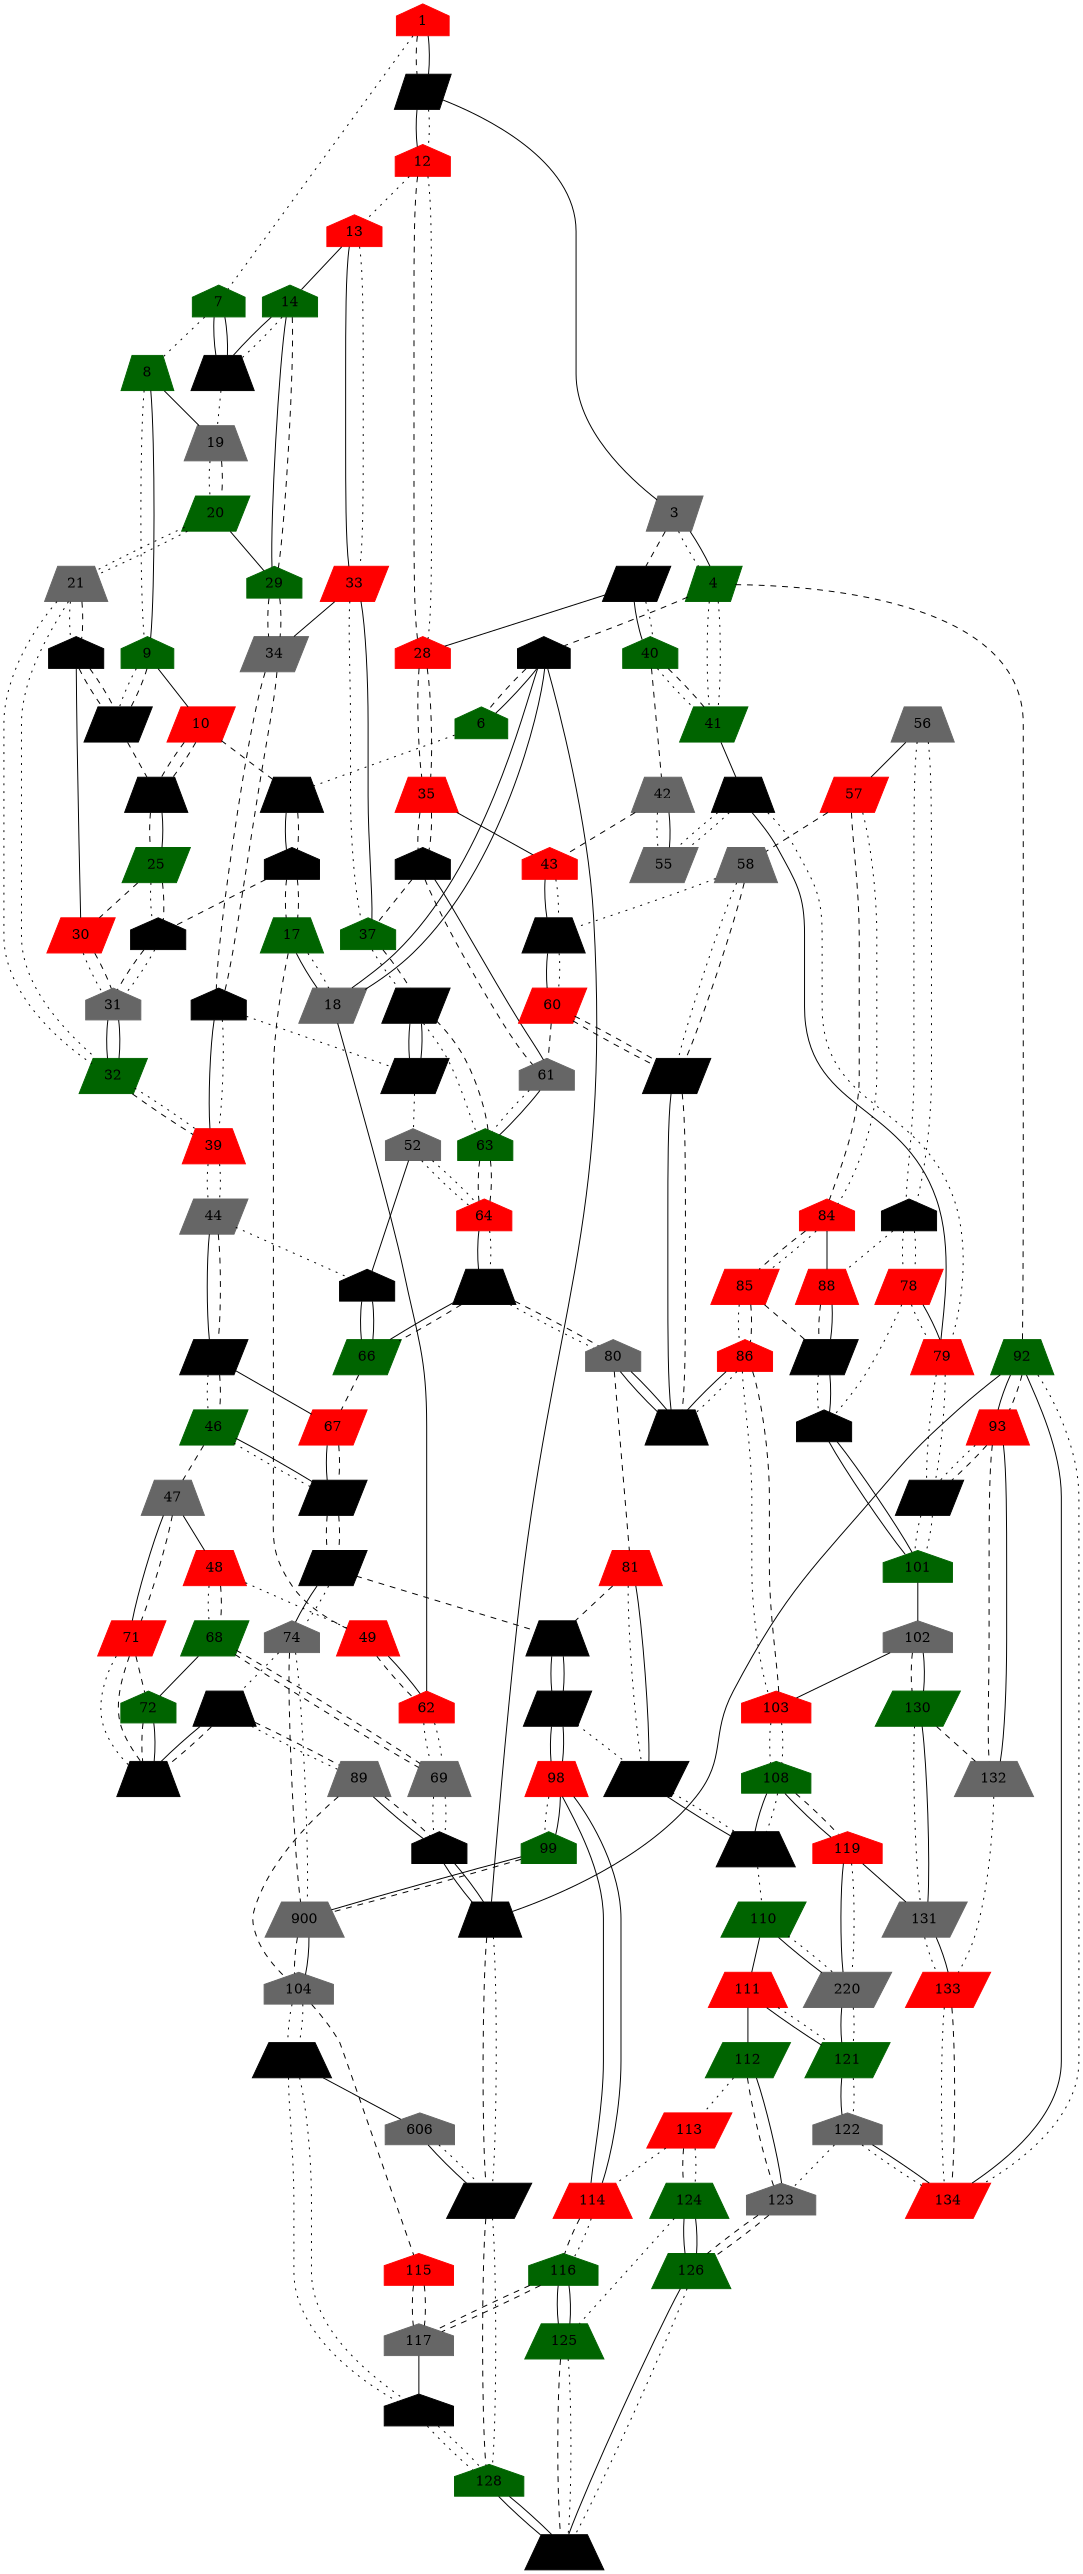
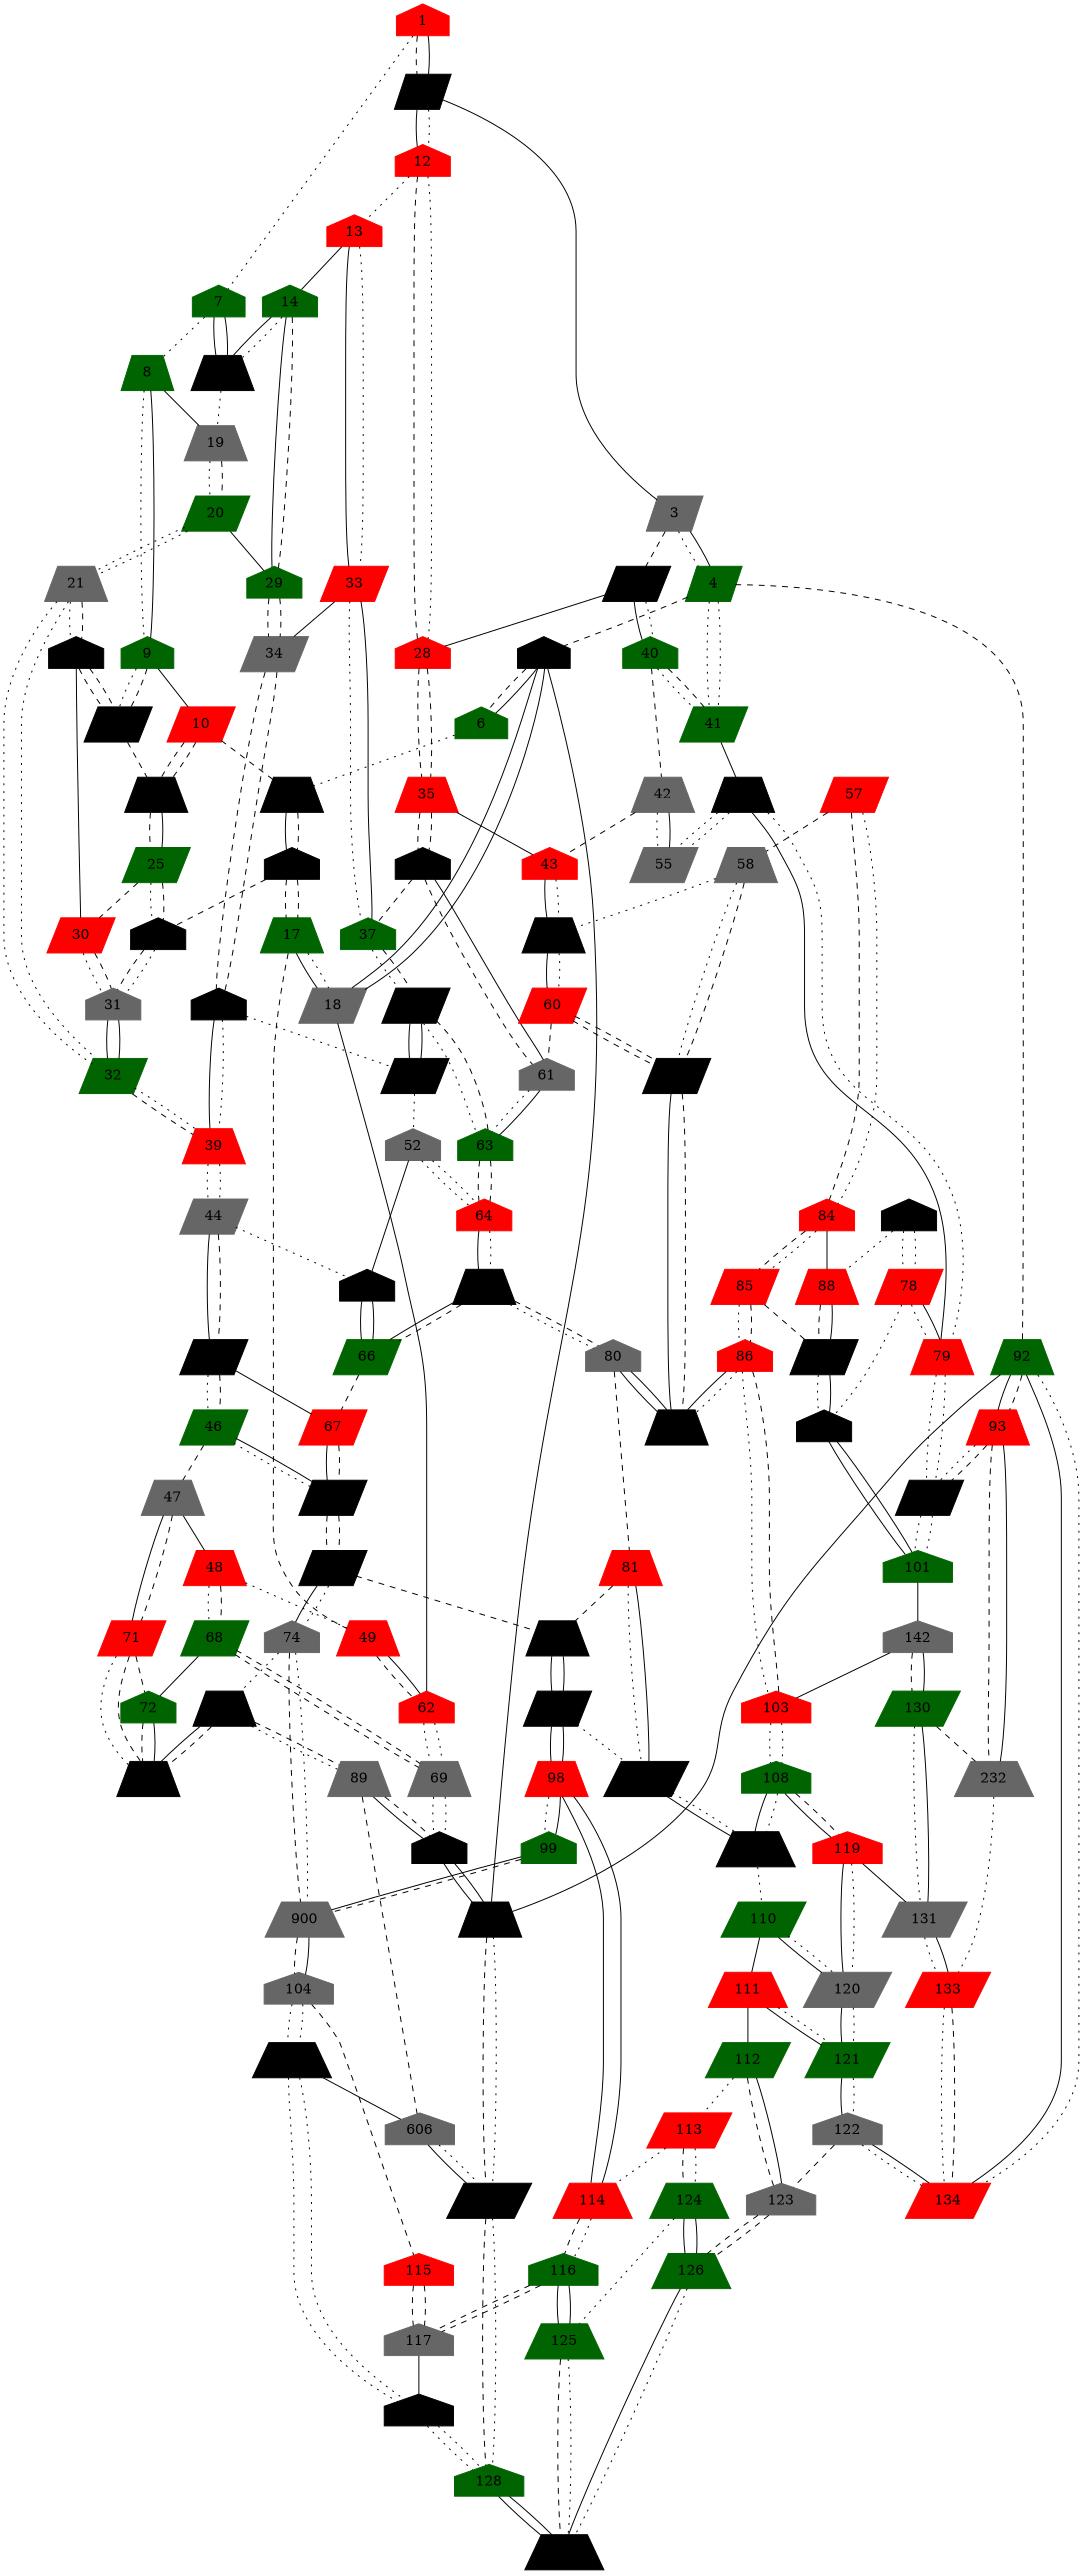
node "56": removed
node "102": label "102" -> "142"
node "132": label "132" -> "232"
edge "89" -- "104": now "89" -- "606"
node "220": label "220" -> "120"
edge "122" -- "123": style dotted -> dashed
